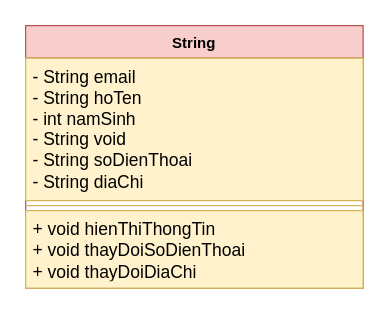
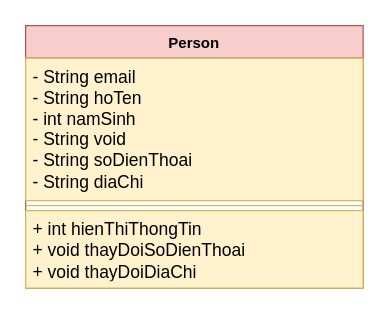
node "String": label "String" -> "Person"
node "+ void hienThiThongTin + void thayDoiSoDienThoai + void thayDoiDiaChi": label "+ void hienThiThongTin + void thayDoiSoDienThoai + void thayDoiDiaChi" -> "+ int hienThiThongTin + void thayDoiSoDienThoai + void thayDoiDiaChi"
